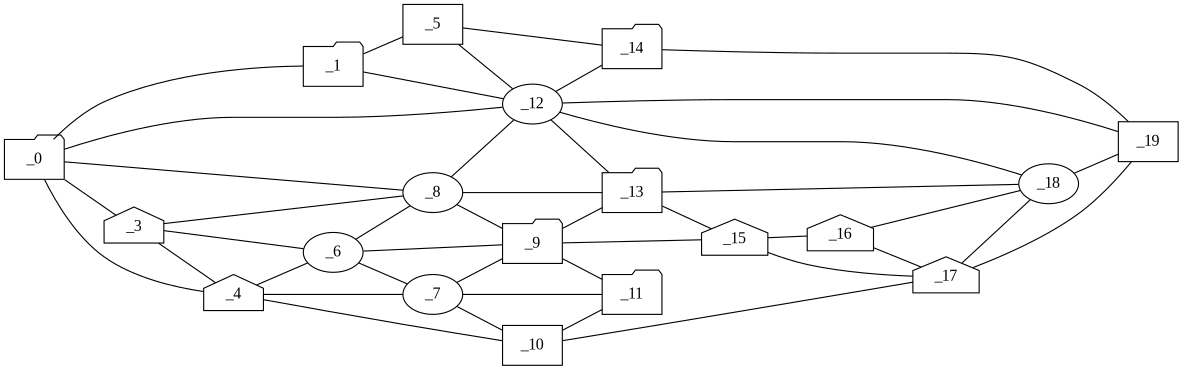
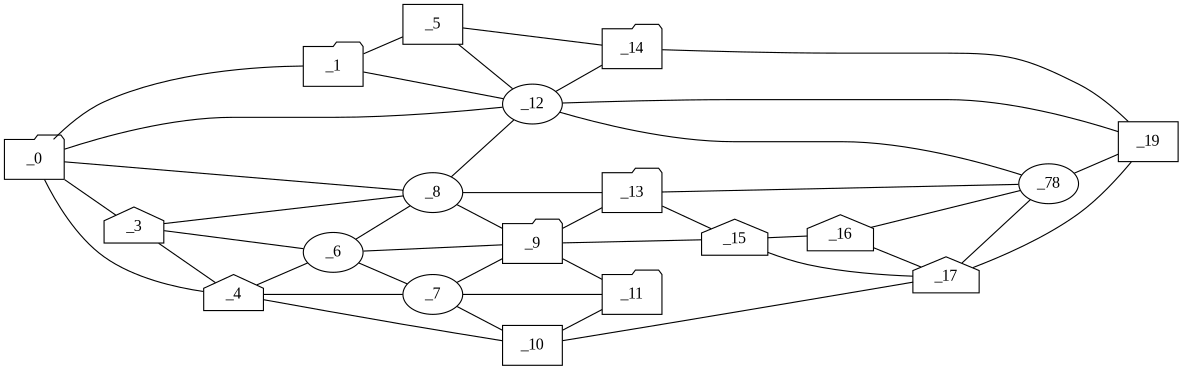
edge "_12" -- "_13": removed
node "_18": label "_18" -> "_78"
